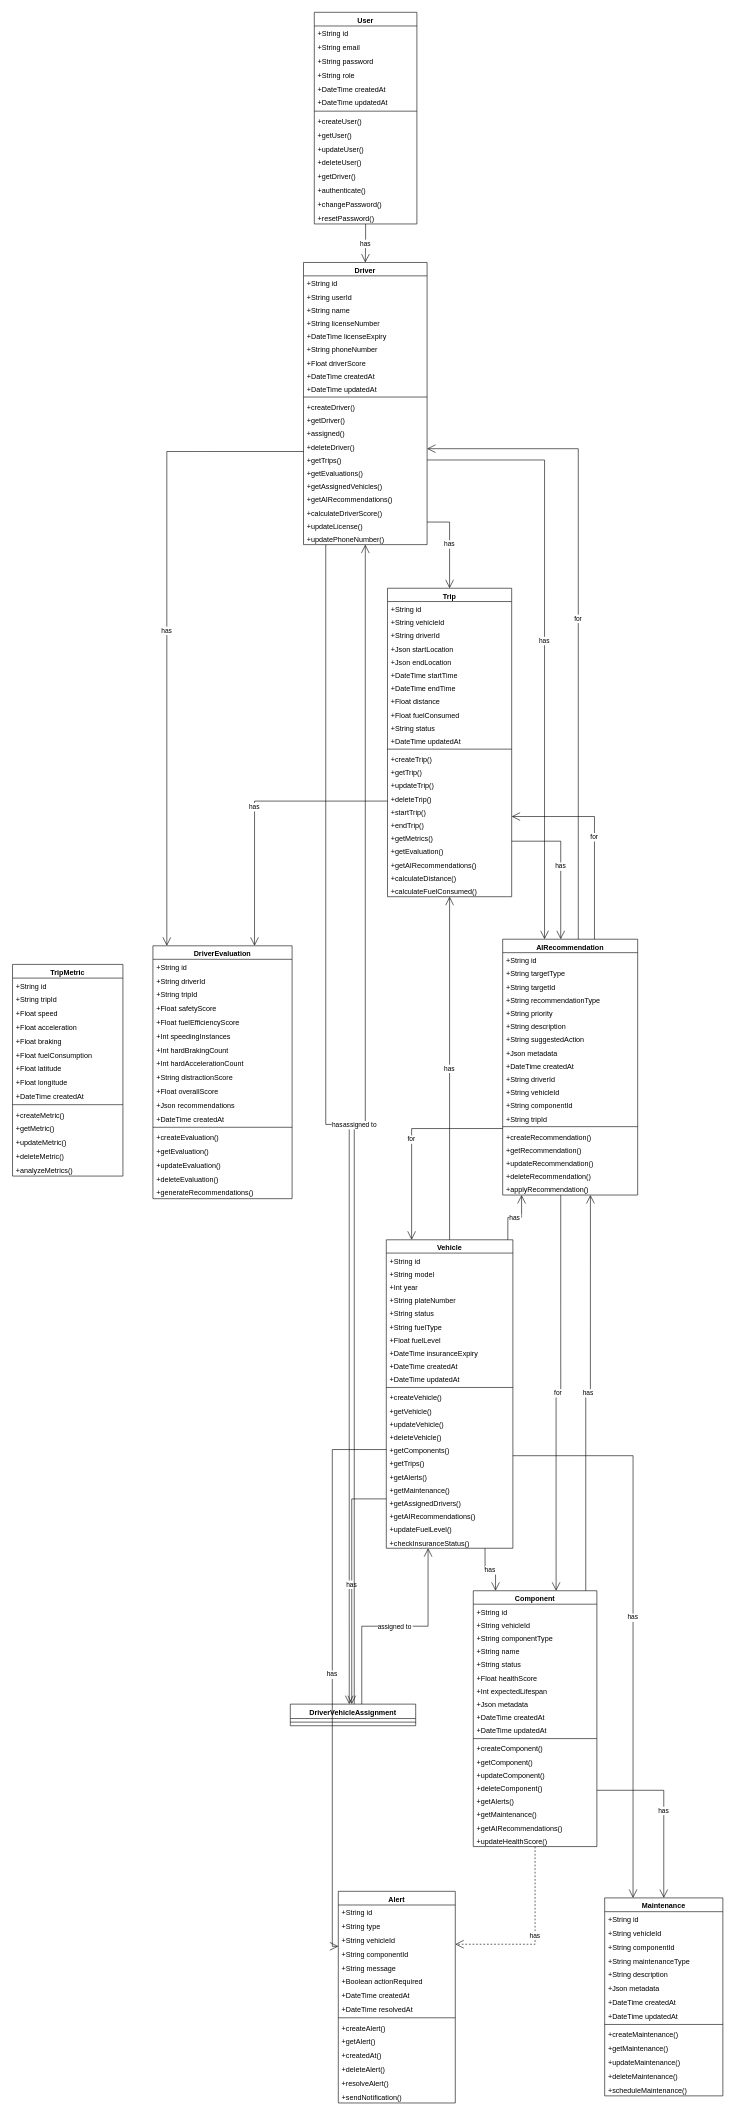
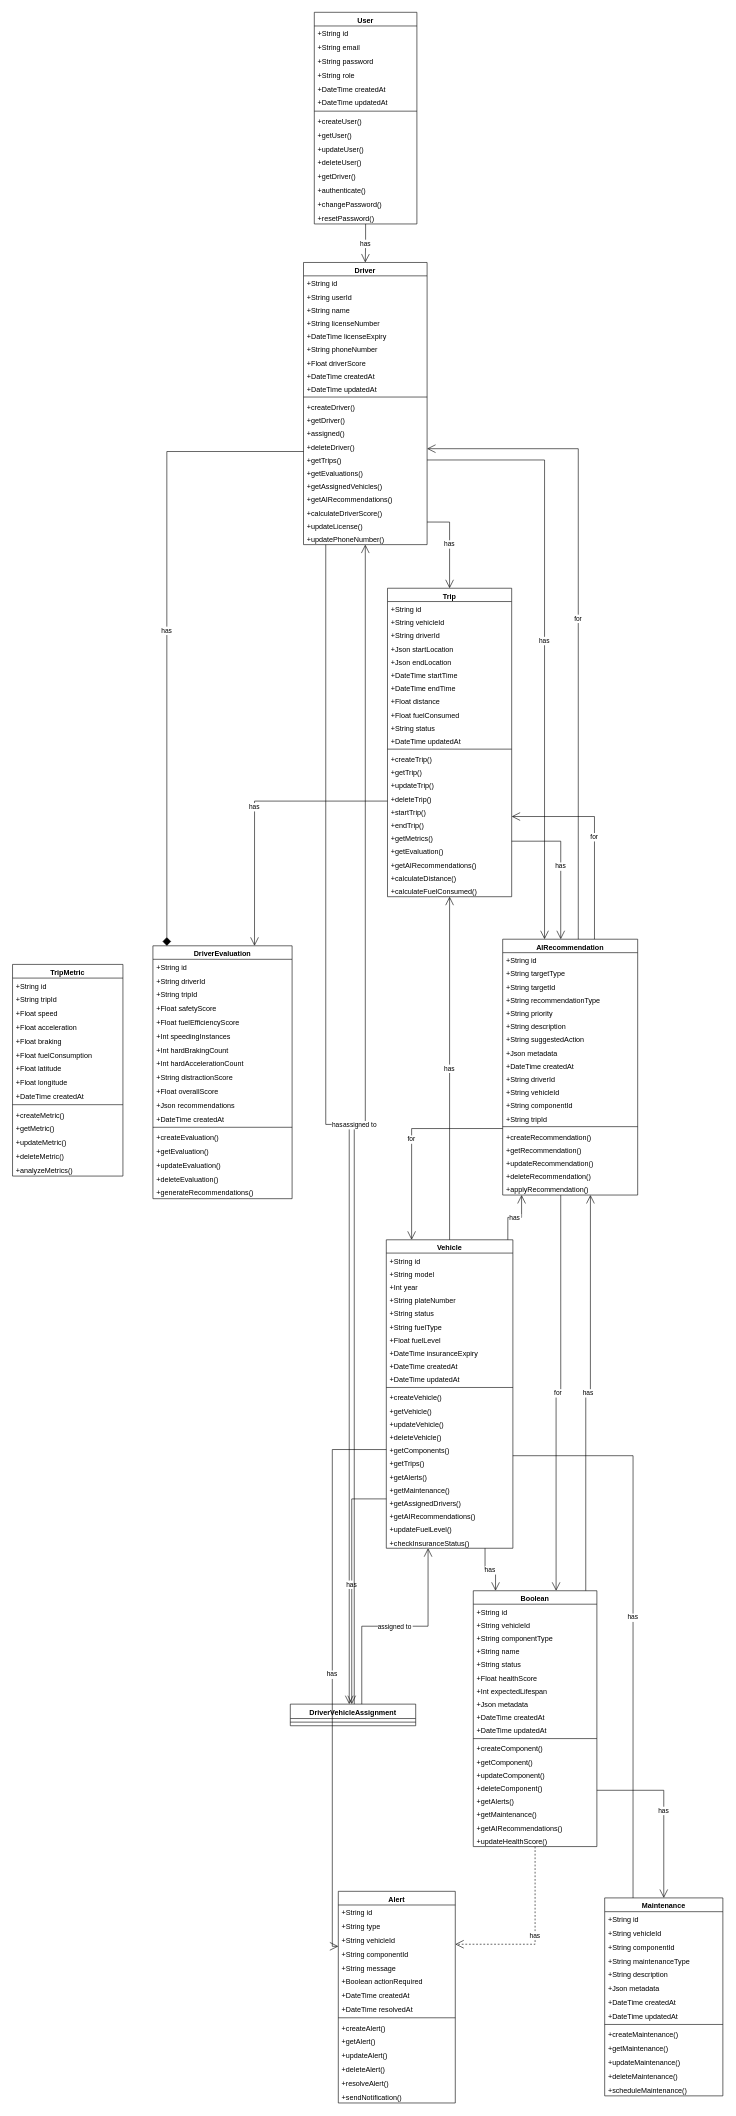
edge "Driver" -> "DriverEvaluation": arrowhead open -> diamond
node "Component": label "Component" -> "Boolean"
edge "Vehicle" -> "Maintenance": arrowhead open -> none
node "+createdAt()": label "+createdAt()" -> "+updateAlert()"
